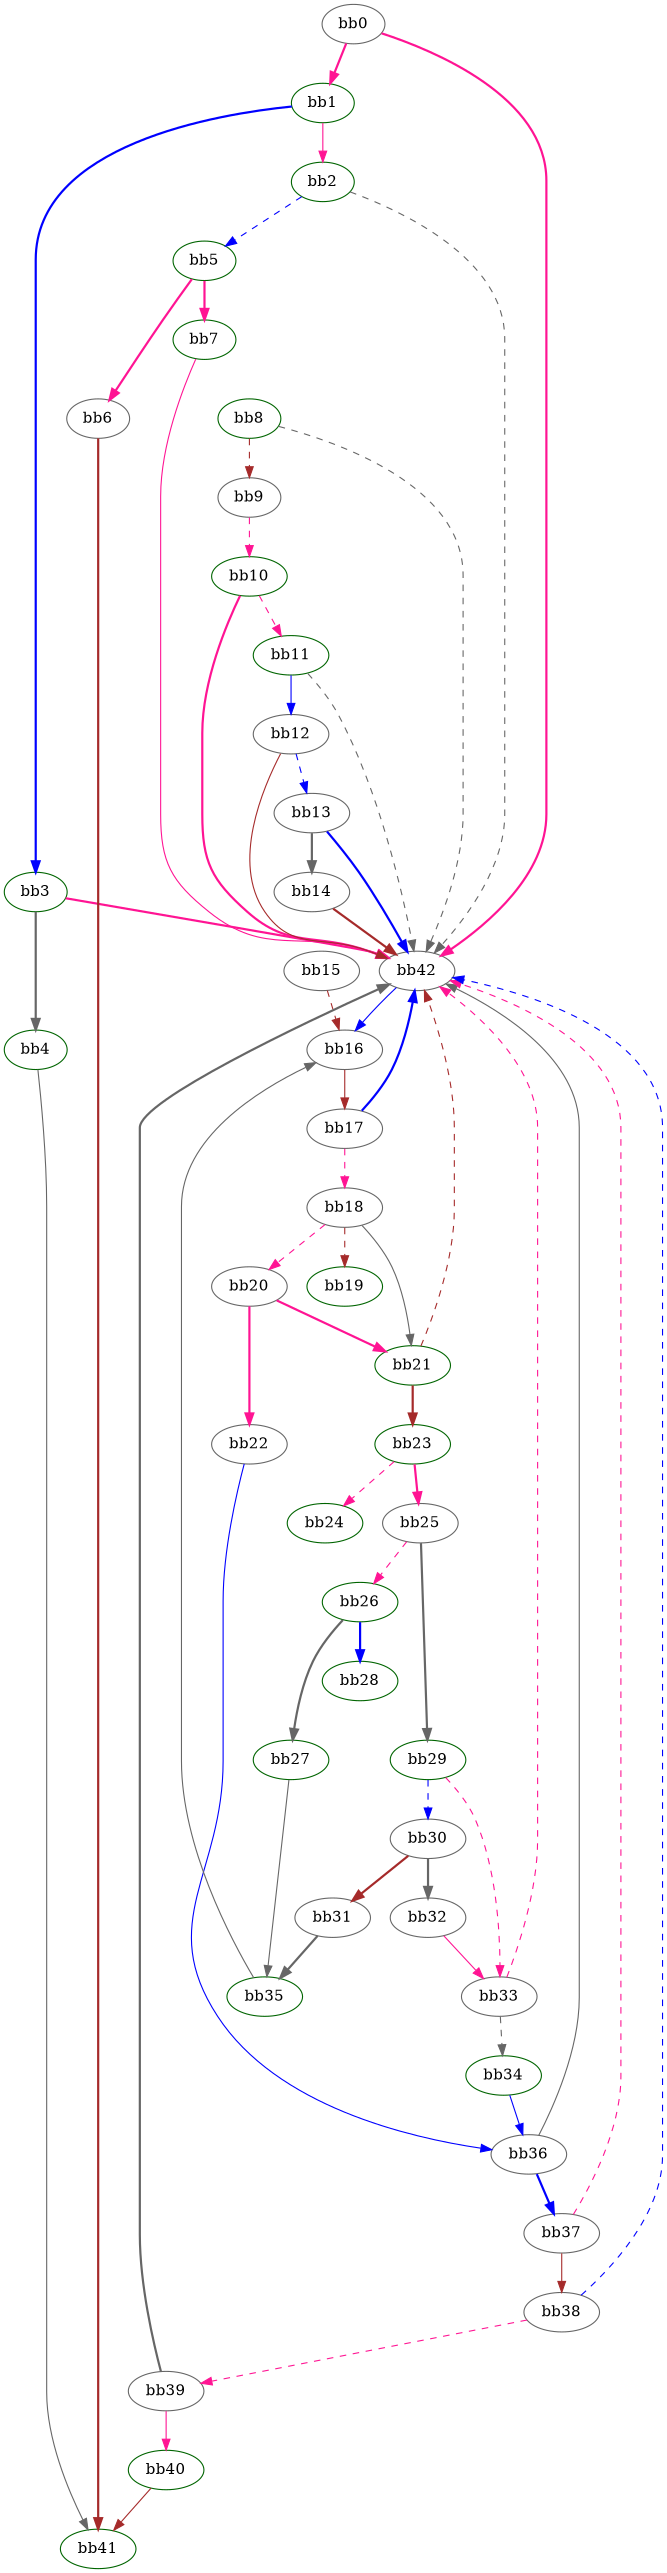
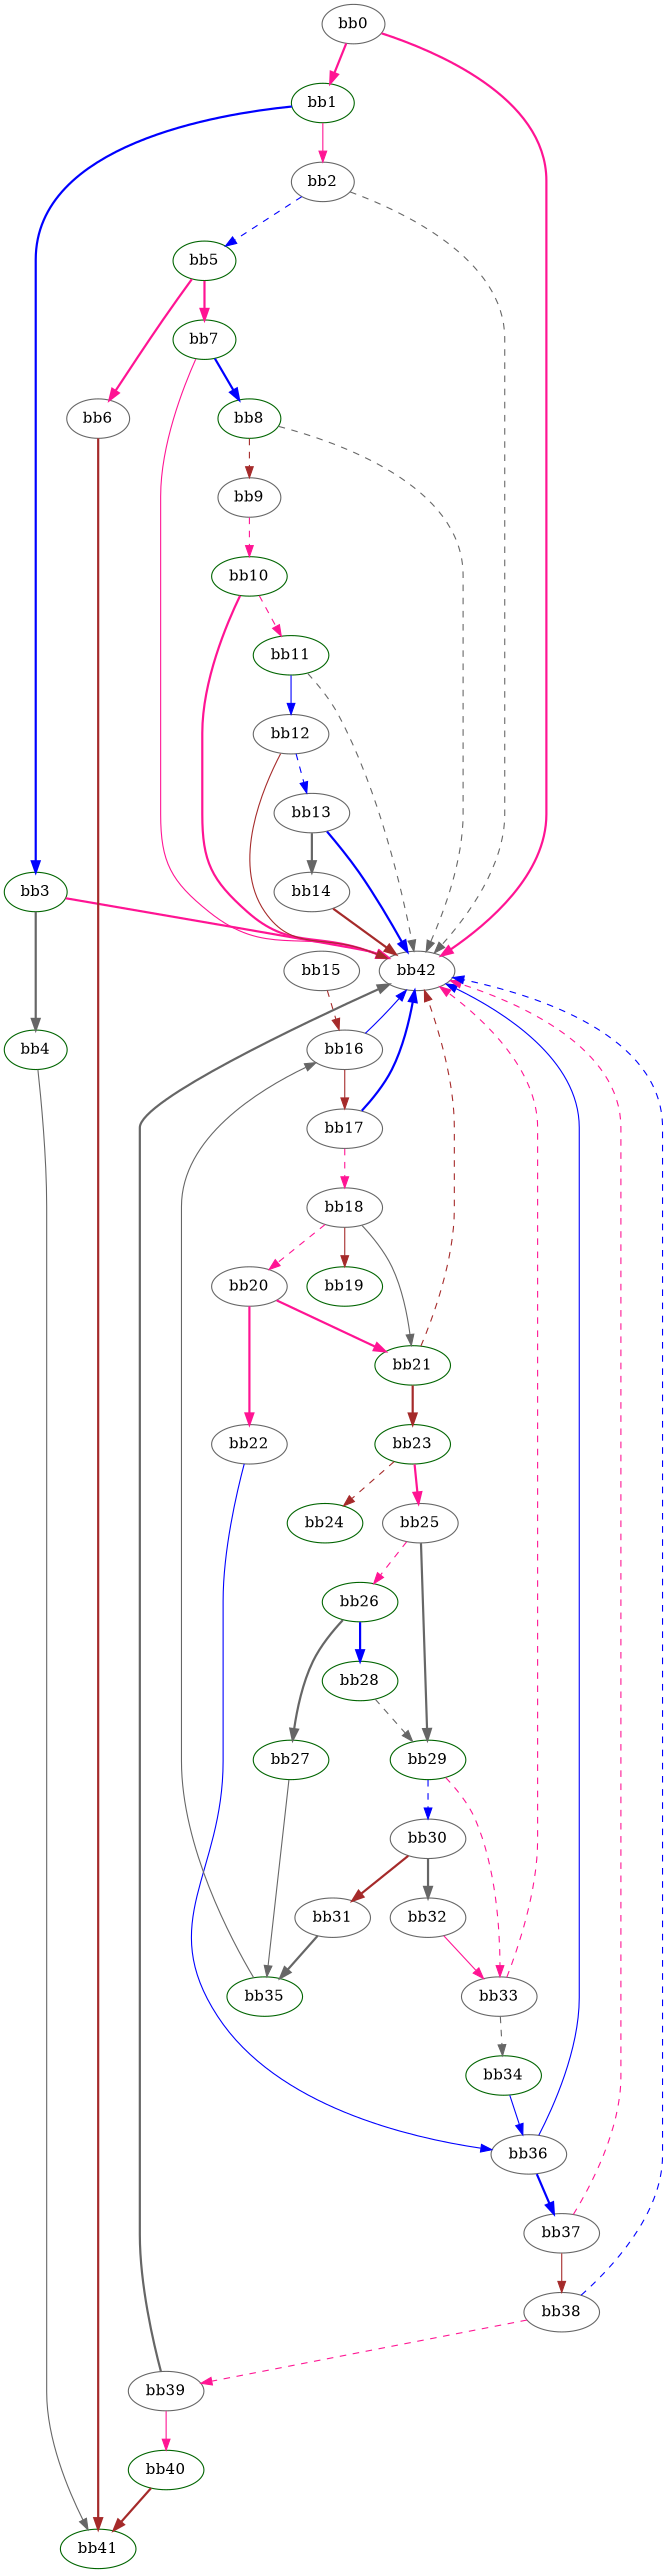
node "bb2": color darkgreen -> gray40
edge "bb7" -> "bb8": added
edge "bb42" -> "bb16": reversed
edge "bb18" -> "bb19": style dashed -> solid
edge "bb23" -> "bb24": color deeppink -> brown
edge "bb36" -> "bb42": color gray40 -> blue
edge "bb28" -> "bb29": added
edge "bb40" -> "bb41": style solid -> bold
